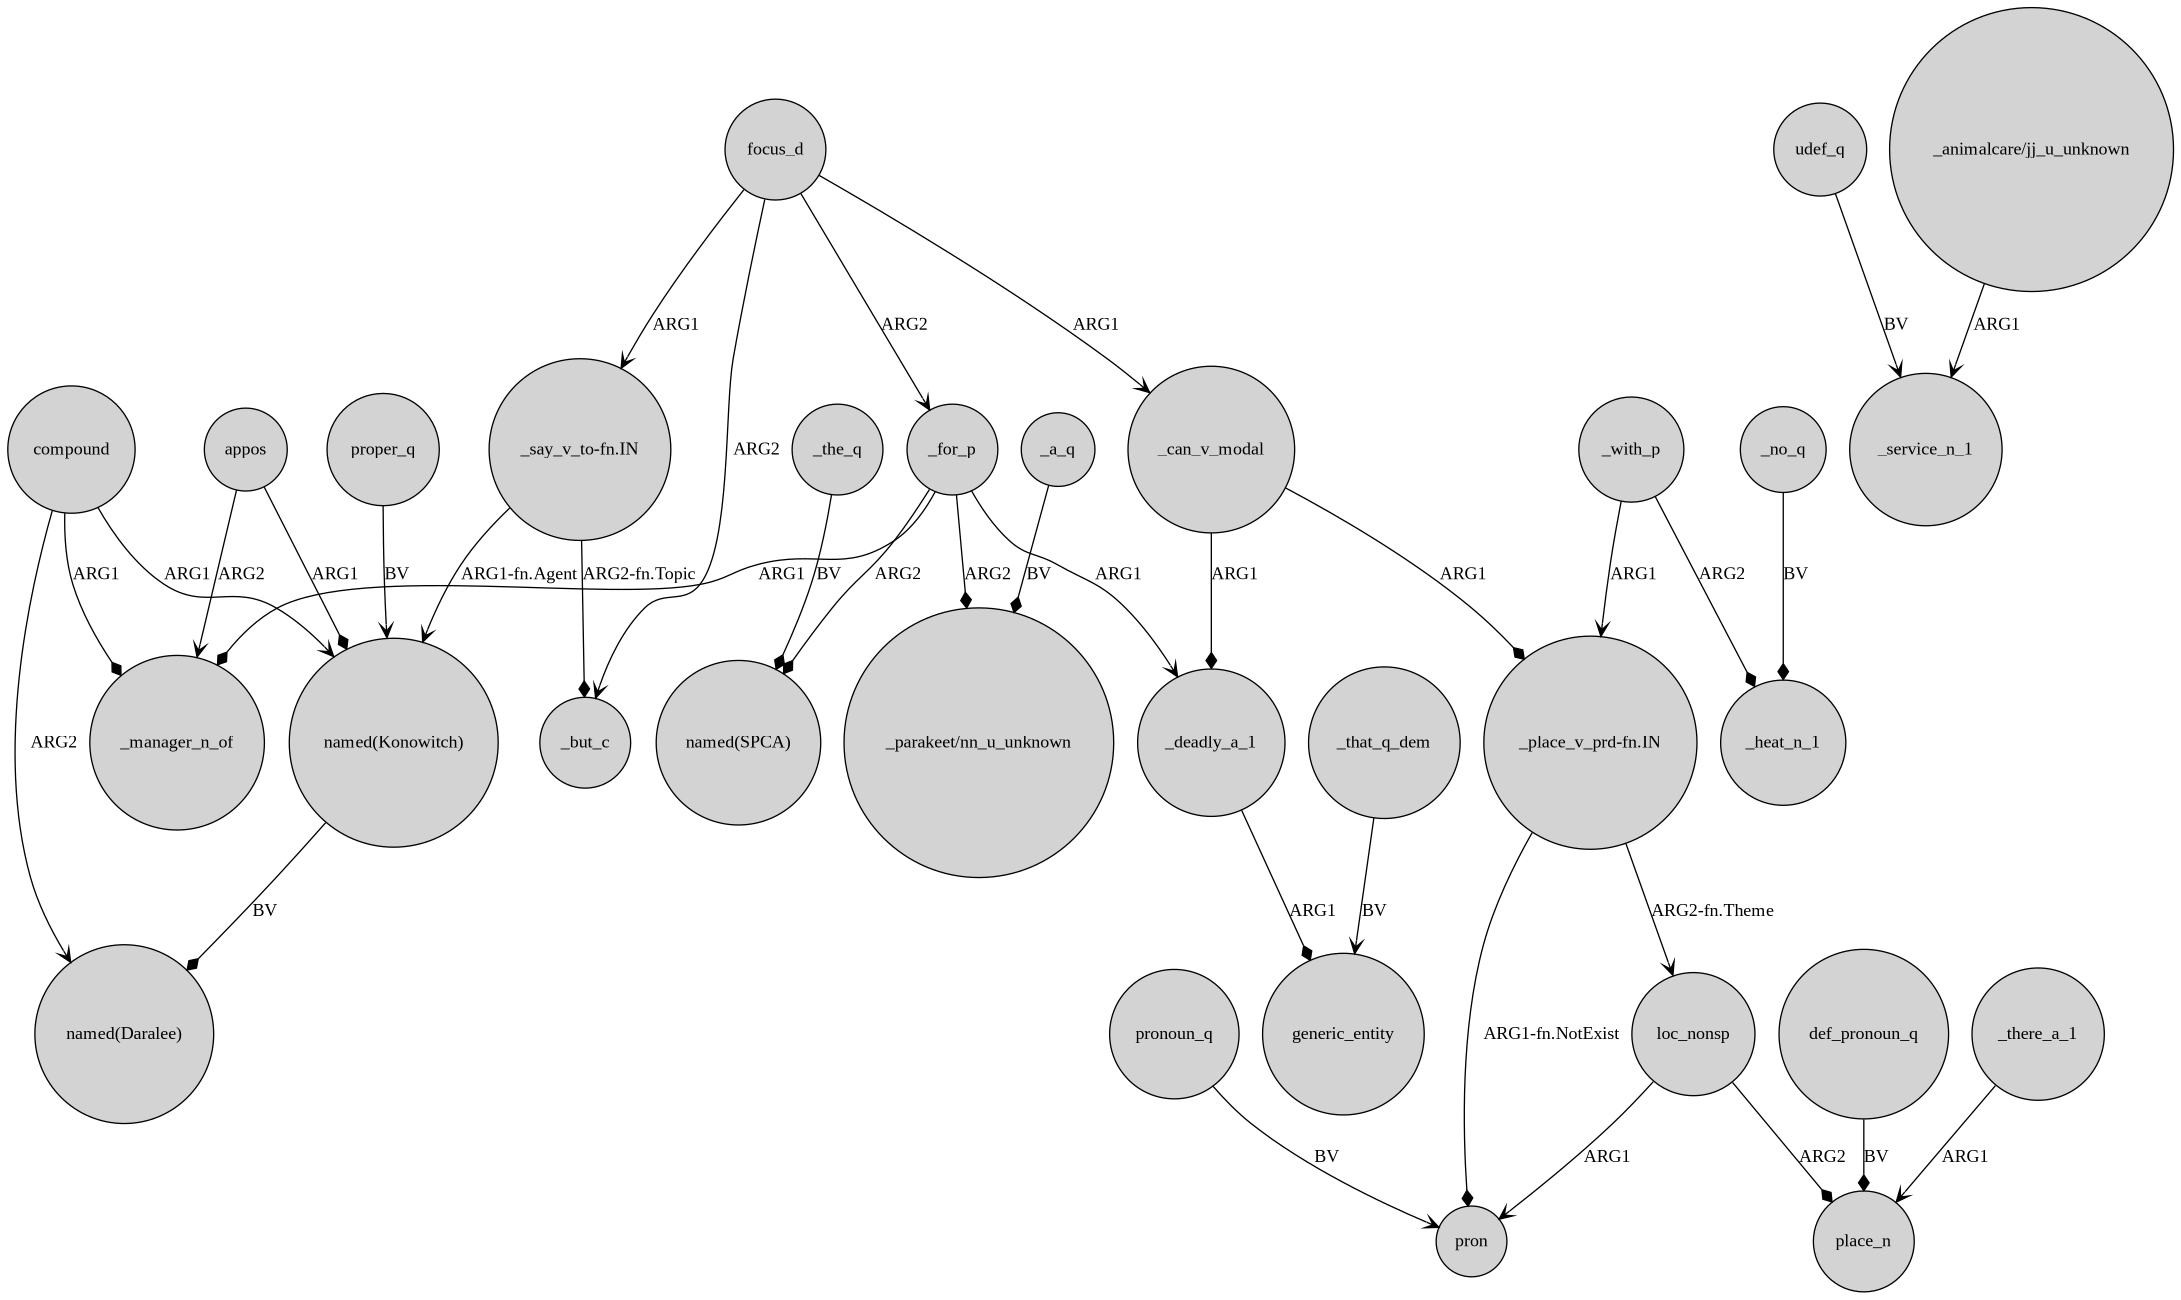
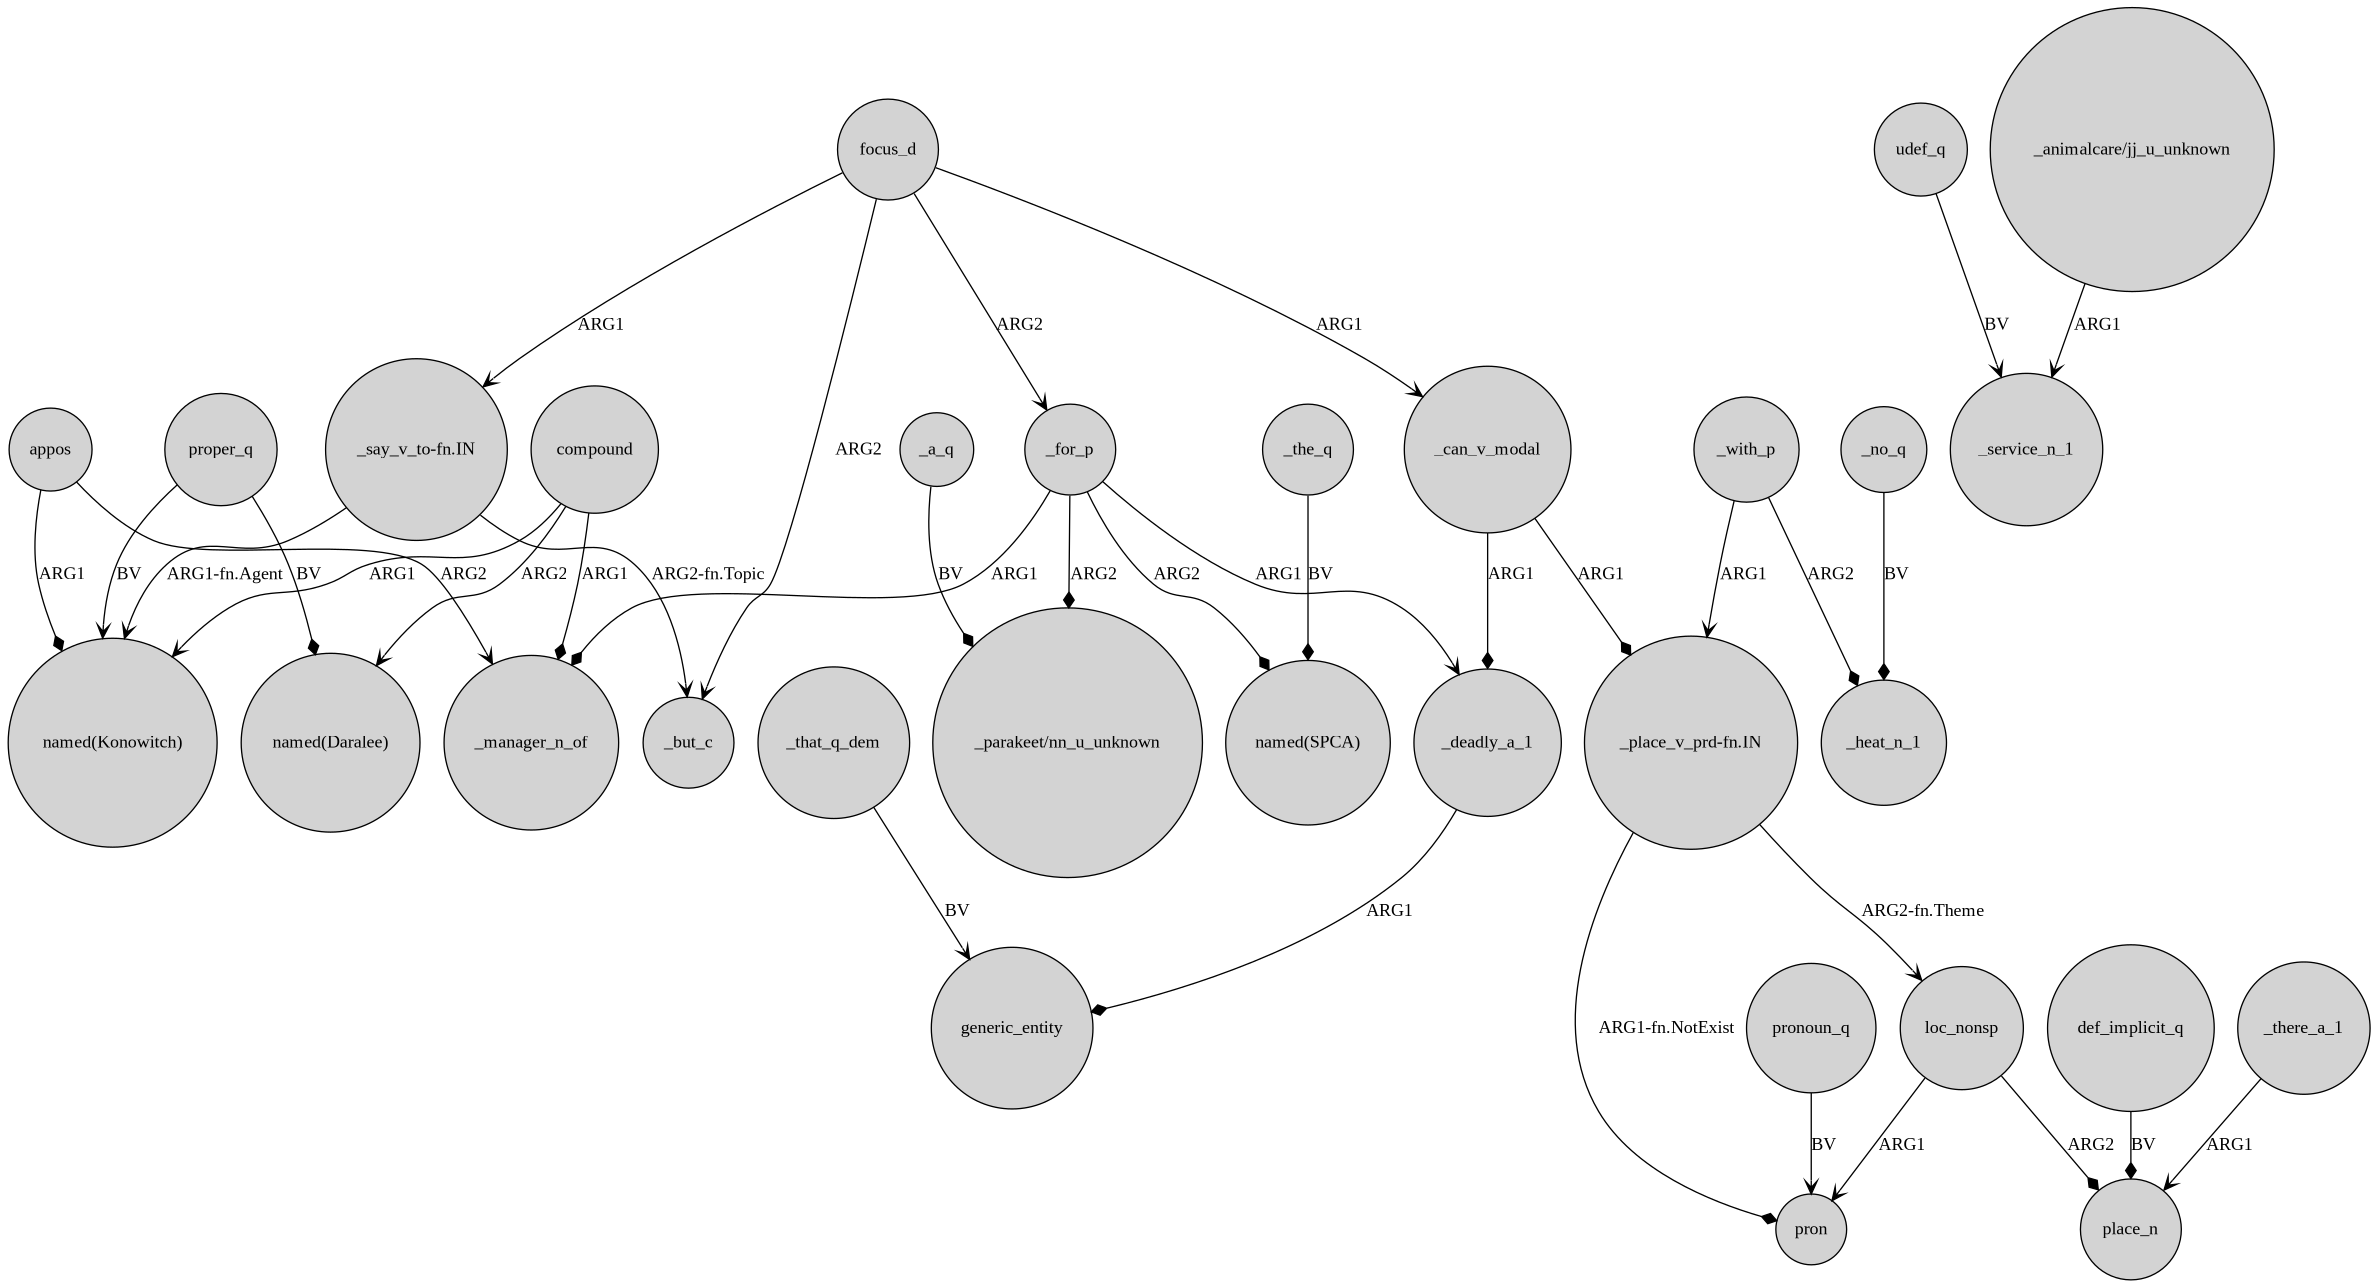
edge "_say_v_to-fn.IN" -> "_but_c": arrowhead diamond -> vee
edge "named(Konowitch)" -> "named(Daralee)": now "proper_q" -> "named(Daralee)"
node "def_pronoun_q": label "def_pronoun_q" -> "def_implicit_q"
